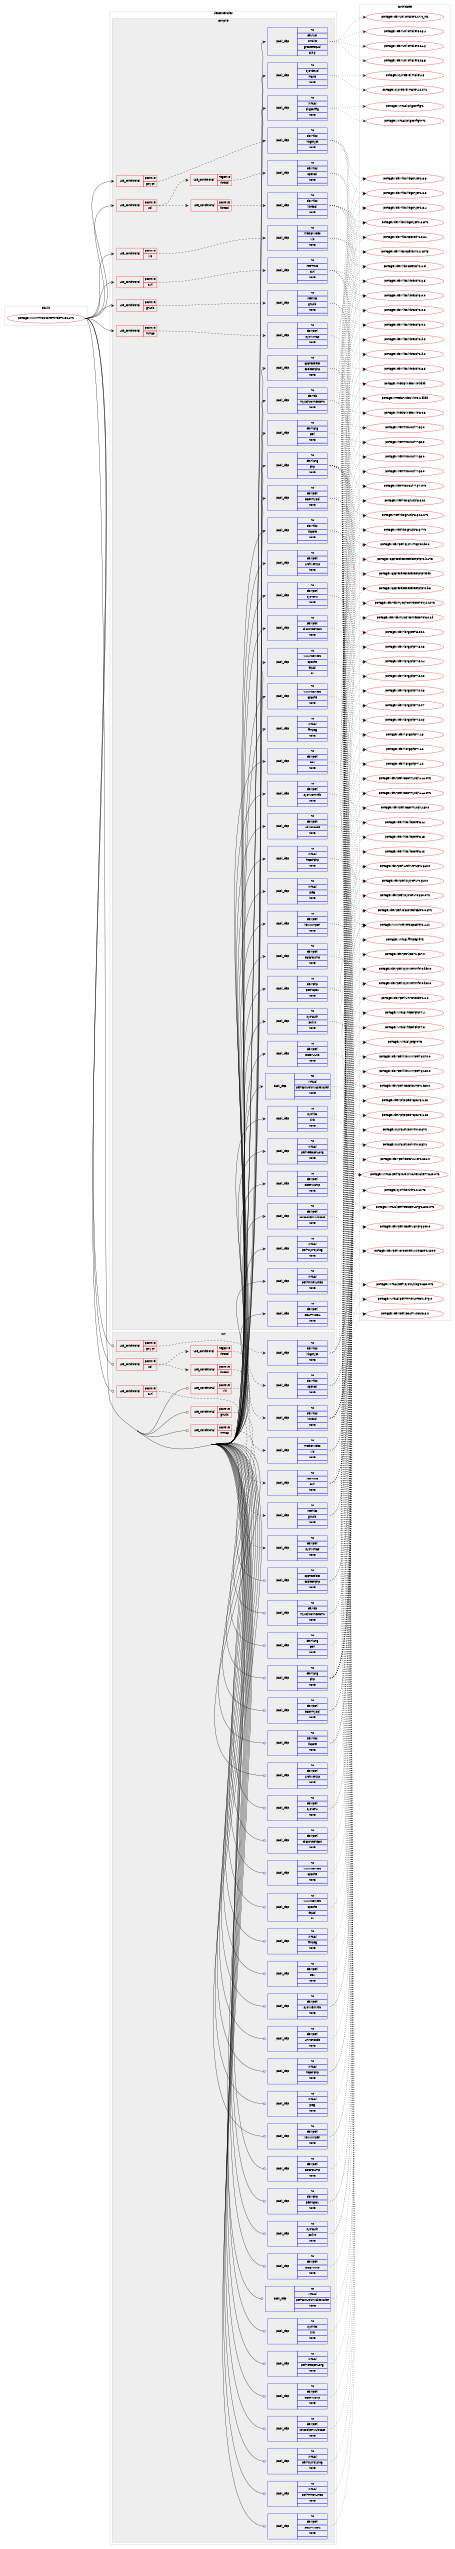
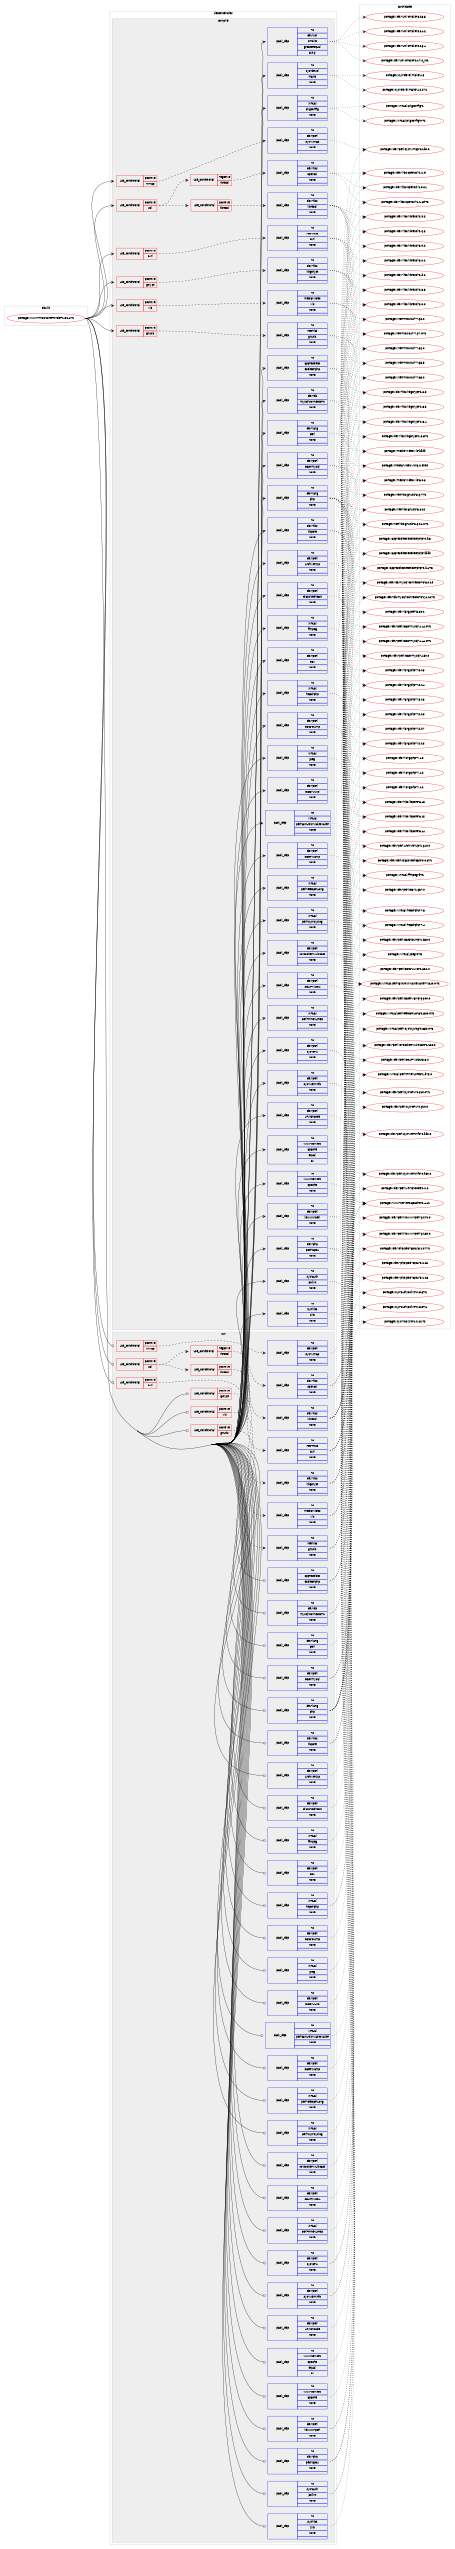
node "portage://dev-php/pecl-apcu-5.1.17-r1": added
